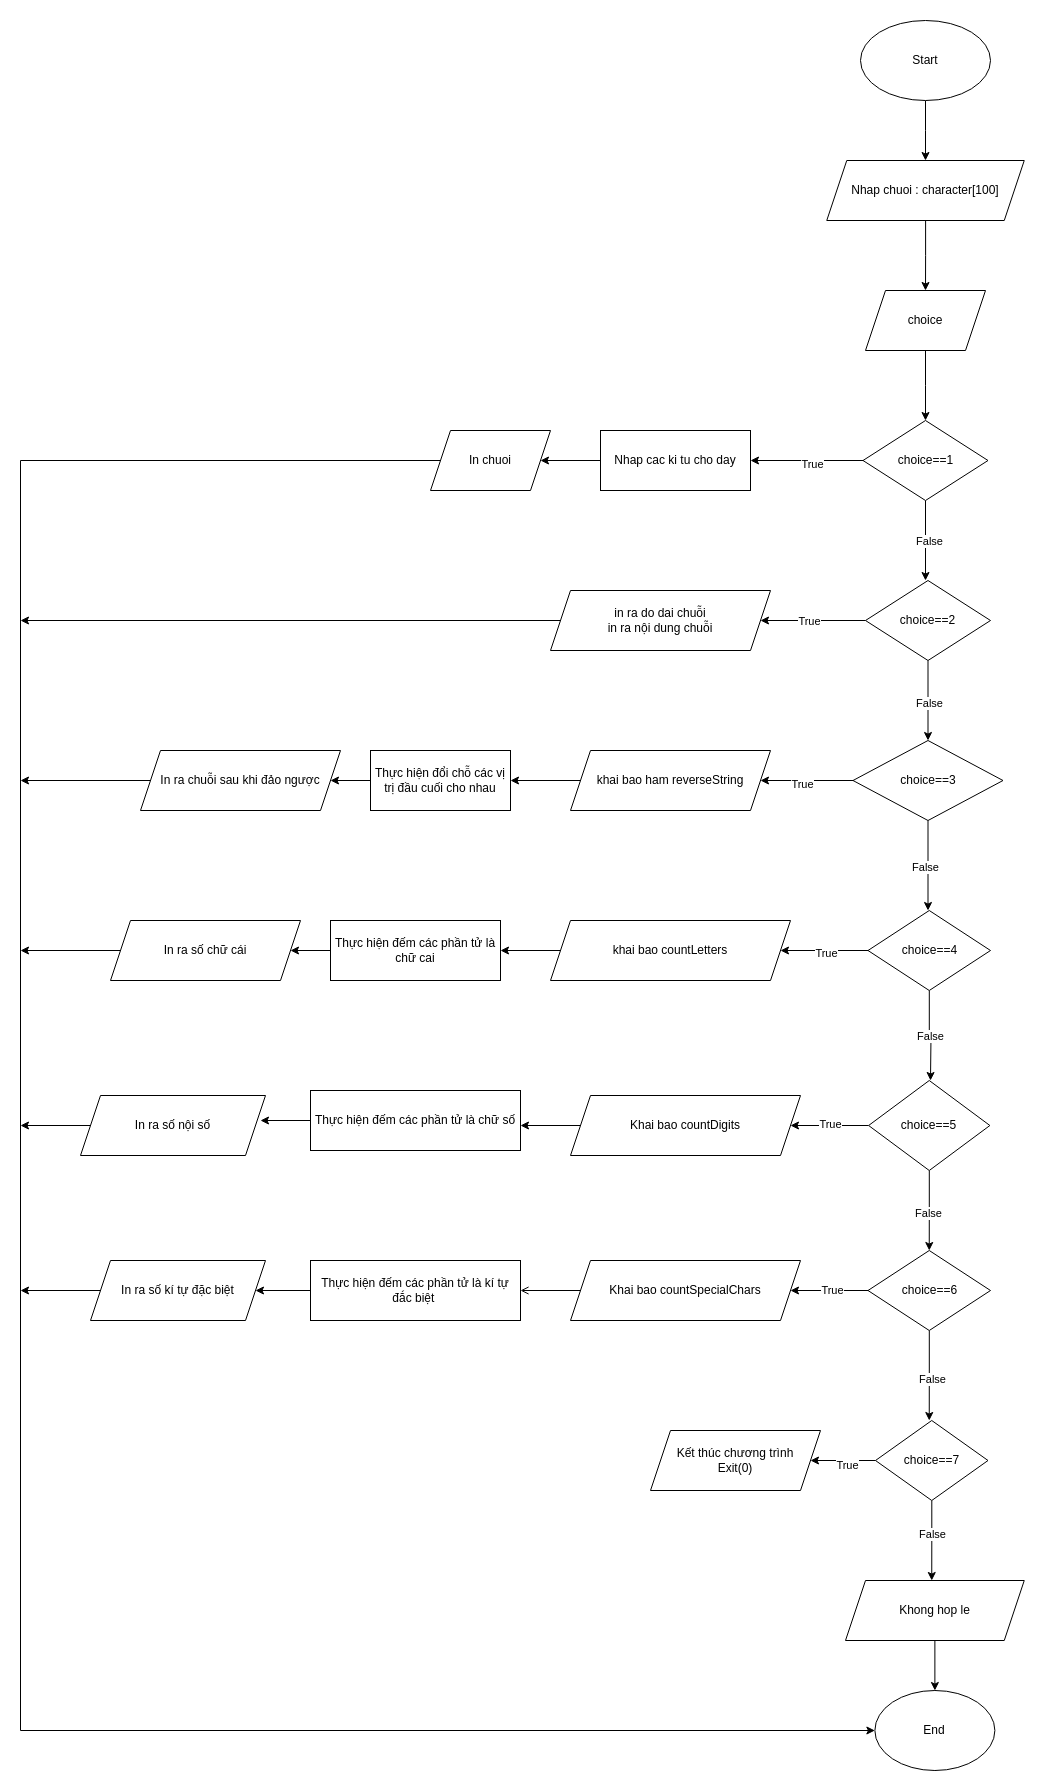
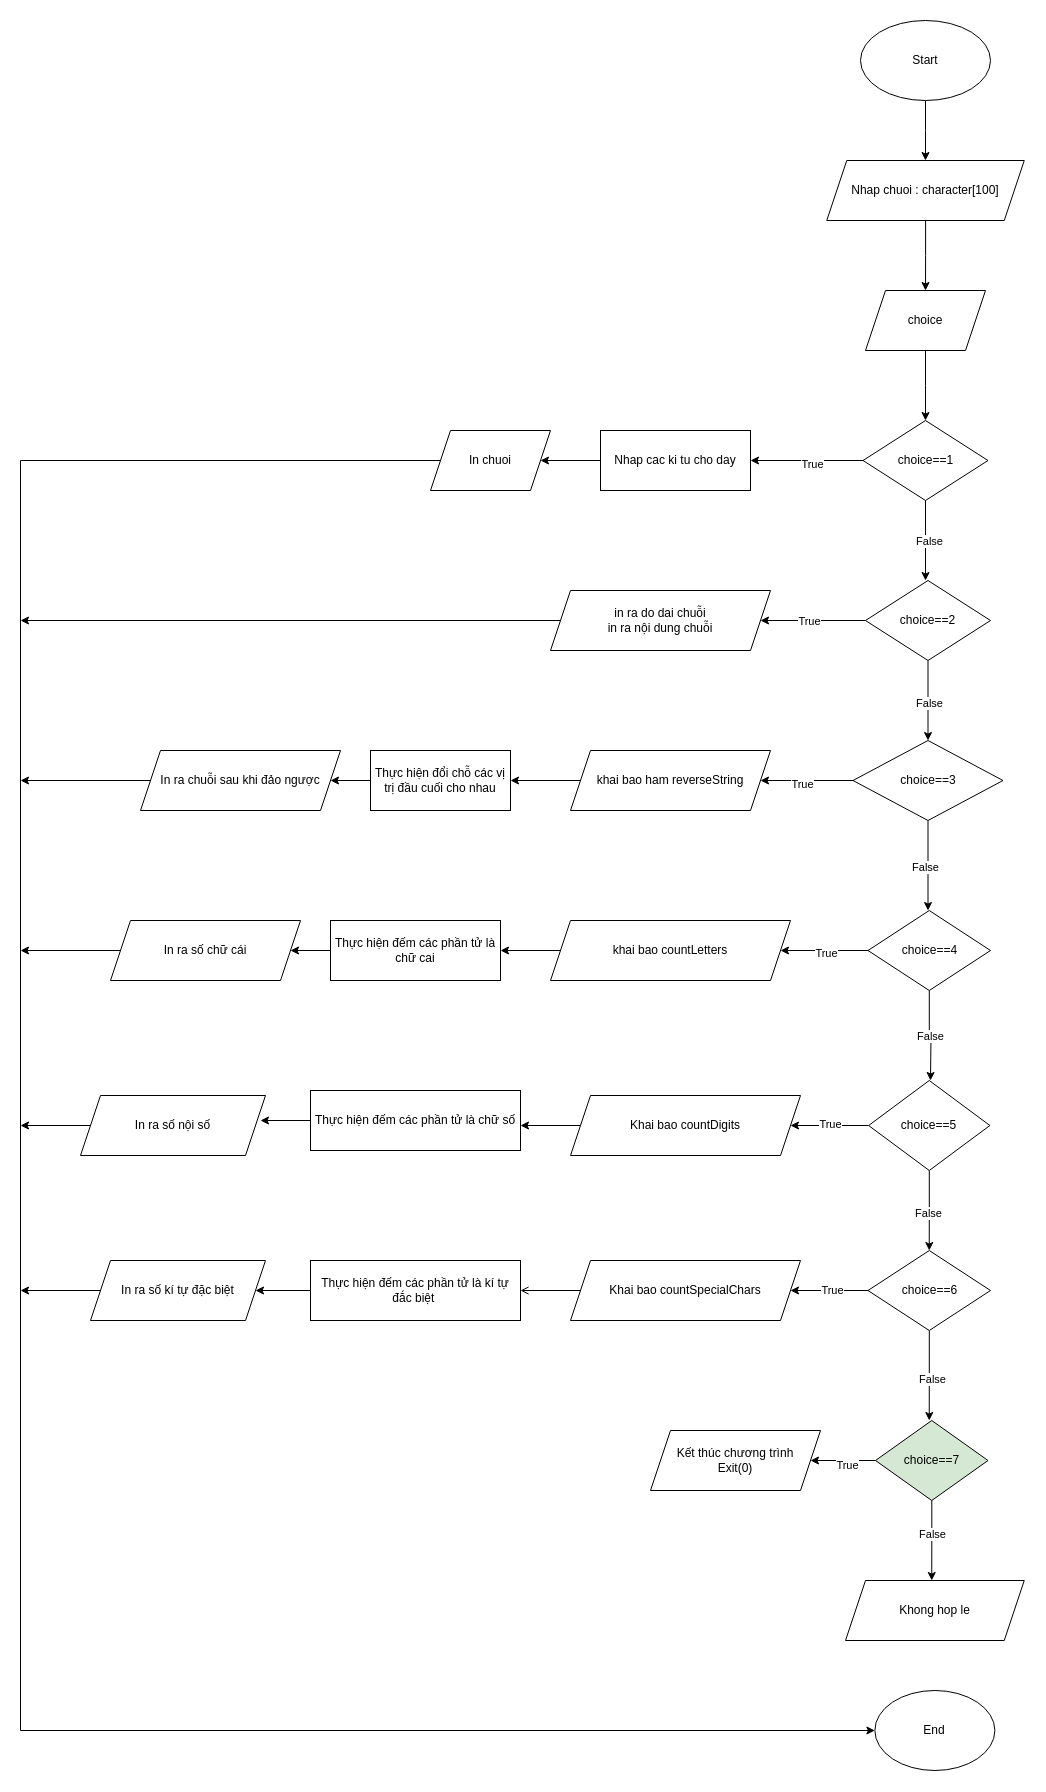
node "choice==7": fillcolor #ffffff -> #d5e8d4
edge "Khong hop le" -> "End": removed
